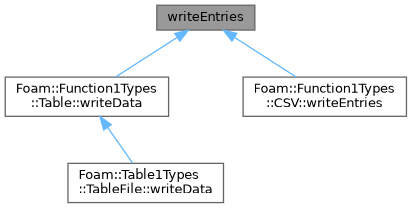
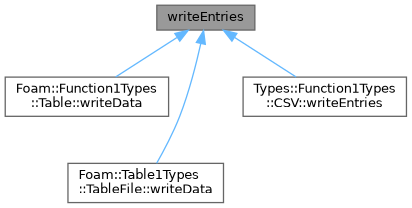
node "Foam::Function1Types ::CSV::writeEntries": label "Foam::Function1Types ::CSV::writeEntries" -> "Types::Function1Types ::CSV::writeEntries"
edge "Foam::Table1Types ::TableFile::writeData" -> "Foam::Function1Types ::Table::writeData": now "Foam::Table1Types ::TableFile::writeData" -> "writeEntries"
